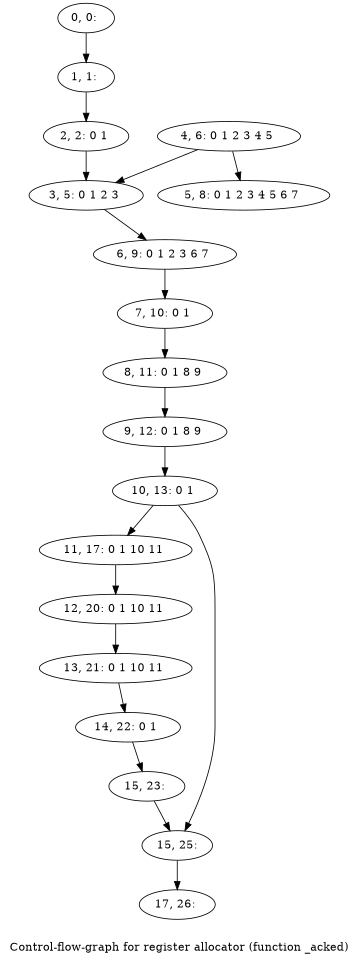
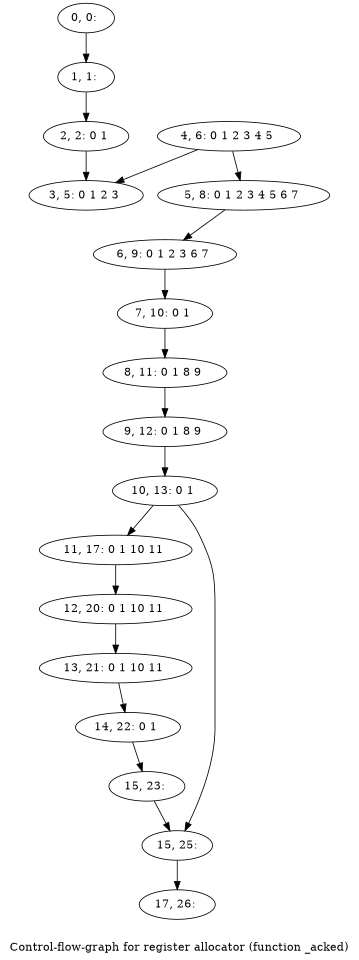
edge "3, 5: 0 1 2 3" -> "6, 9: 0 1 2 3 6 7": now "5, 8: 0 1 2 3 4 5 6 7" -> "6, 9: 0 1 2 3 6 7"
